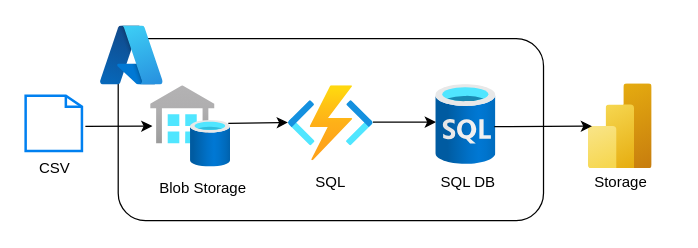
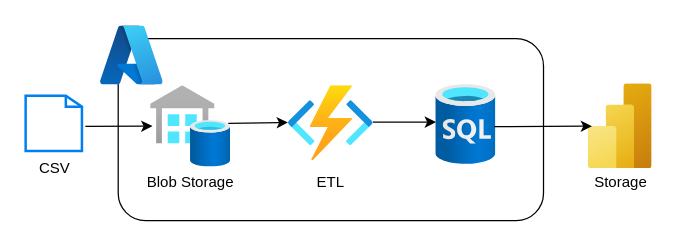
node "SQL DB": removed
node "SQL": label "SQL" -> "ETL"
node "Blob Storage": moved (203, 188) -> (191, 181)
